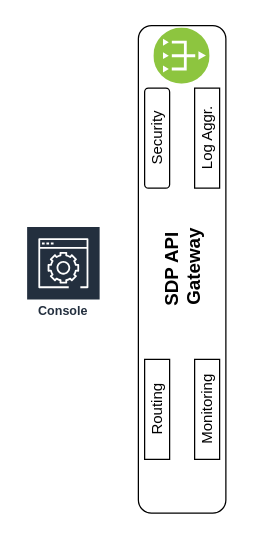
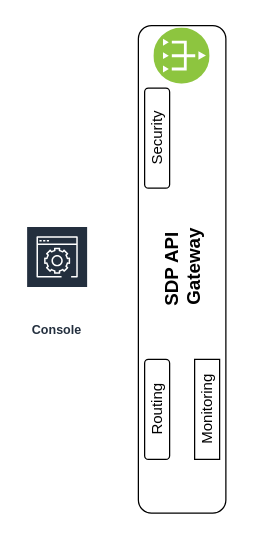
node "Log Aggr.": removed
node "Console": size 75x125 -> 63x163
node "Routing": shape rectangle -> rounded rectangle
